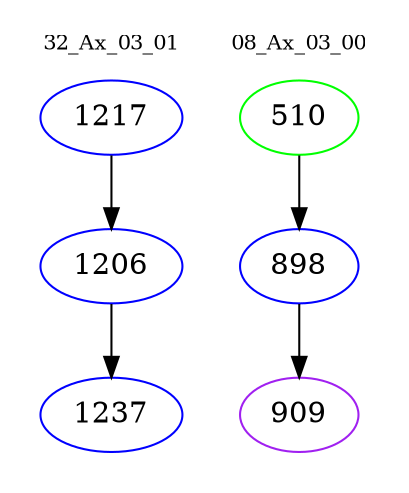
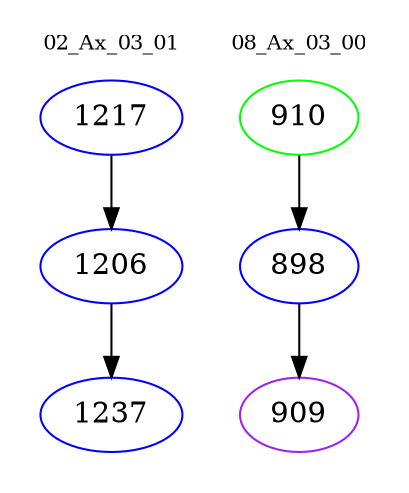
cluster "32_Ax_03_01": label "32_Ax_03_01" -> "02_Ax_03_01"
node "510": label "510" -> "910"
